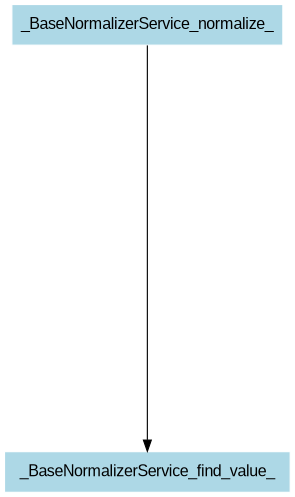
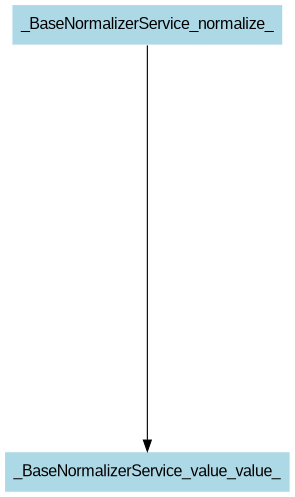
node "_BaseNormalizerService_find_value_": label "_BaseNormalizerService_find_value_" -> "_BaseNormalizerService_value_value_"
